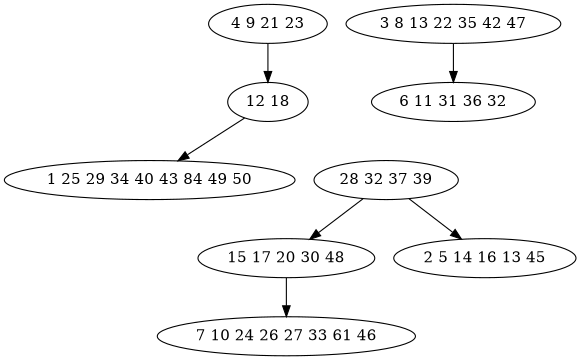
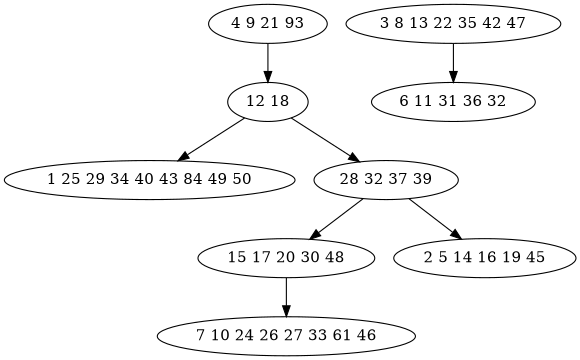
node "4 9 21 23": label "4 9 21 23" -> "4 9 21 93"
edge "12 18" -> "28 32 37 39": added
node "2 5 14 16 13 45": label "2 5 14 16 13 45" -> "2 5 14 16 19 45"
